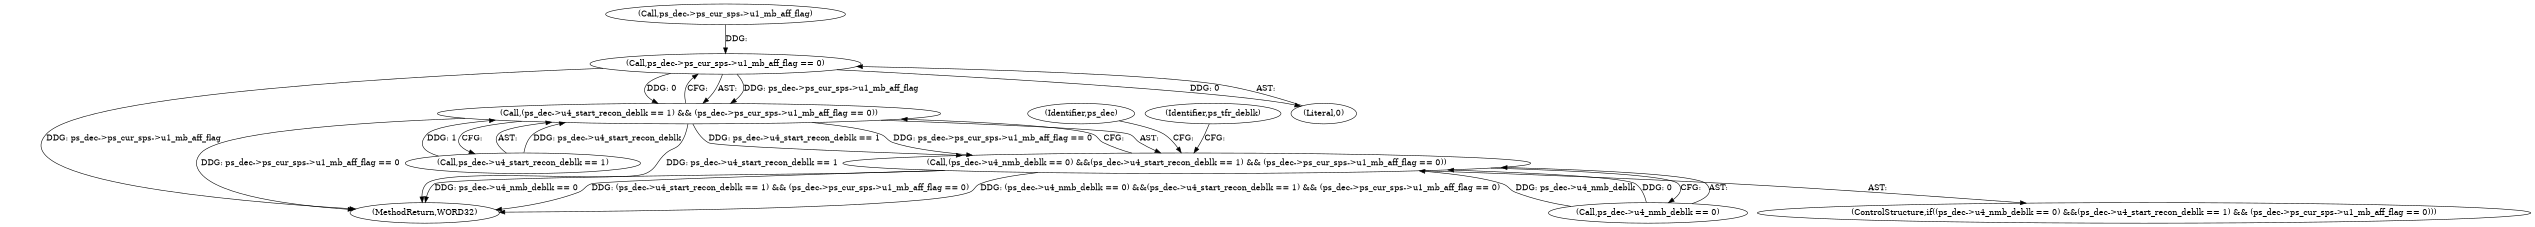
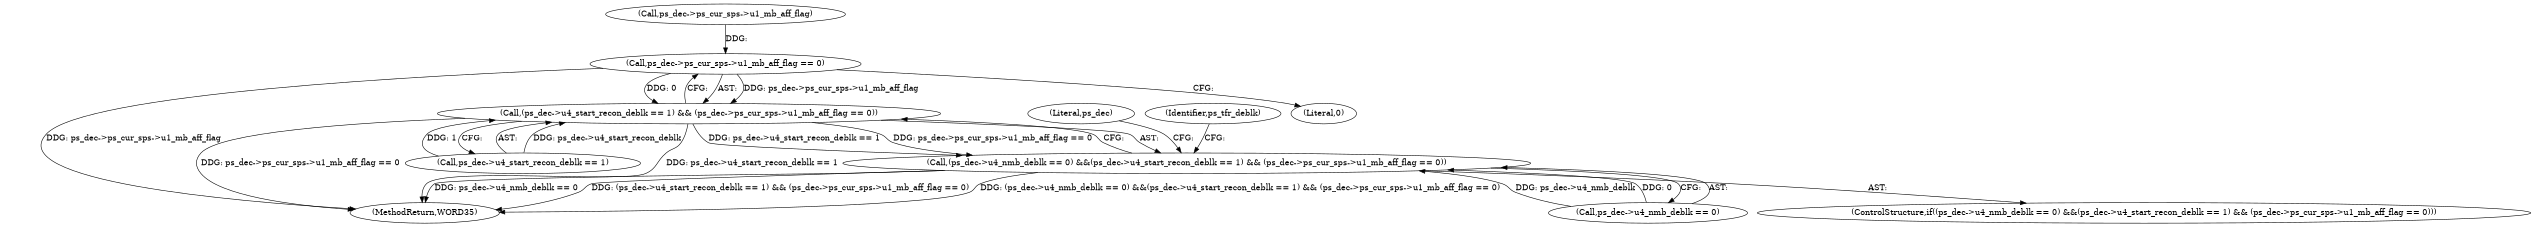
edge "(Literal,0)" -> "(Call,ps_dec->ps_cur_sps->u1_mb_aff_flag == 0)": removed, label "AST:"
edge "(Call,ps_dec->ps_cur_sps->u1_mb_aff_flag == 0)" -> "(Literal,0)": label "DDG: 0" -> "CFG: "
node "(Identifier,ps_dec)": label "(Identifier,ps_dec)" -> "(Literal,ps_dec)"
node "(MethodReturn,WORD32)": label "(MethodReturn,WORD32)" -> "(MethodReturn,WORD35)"
